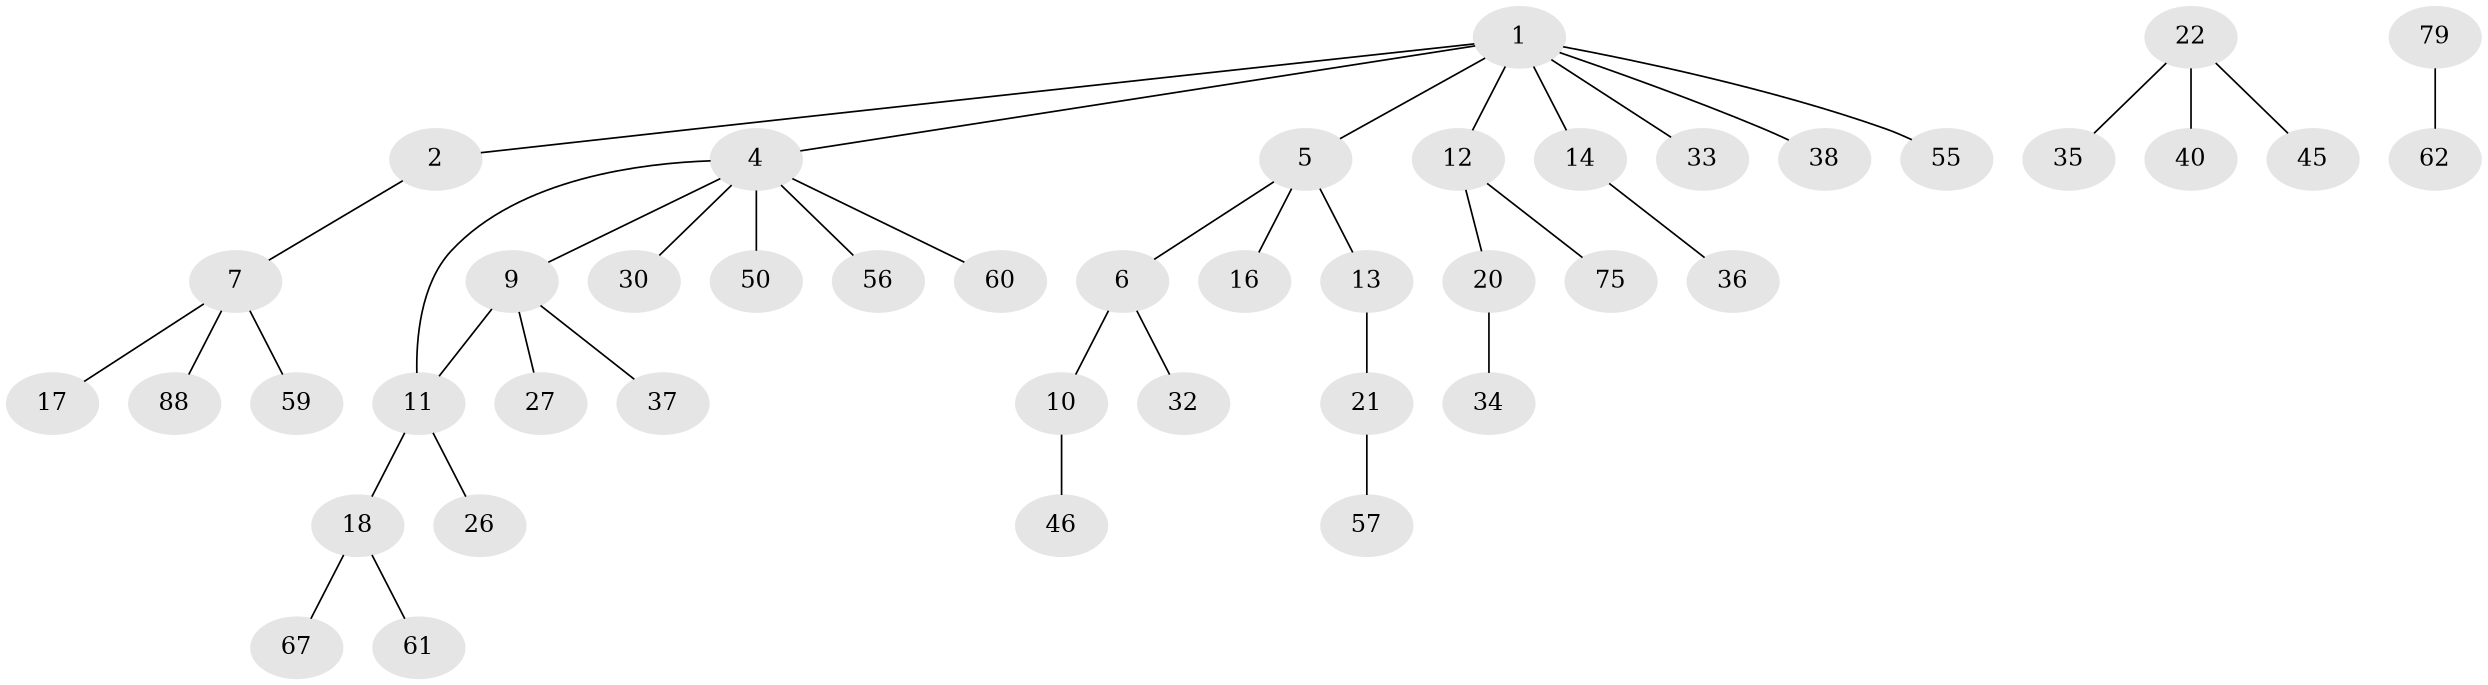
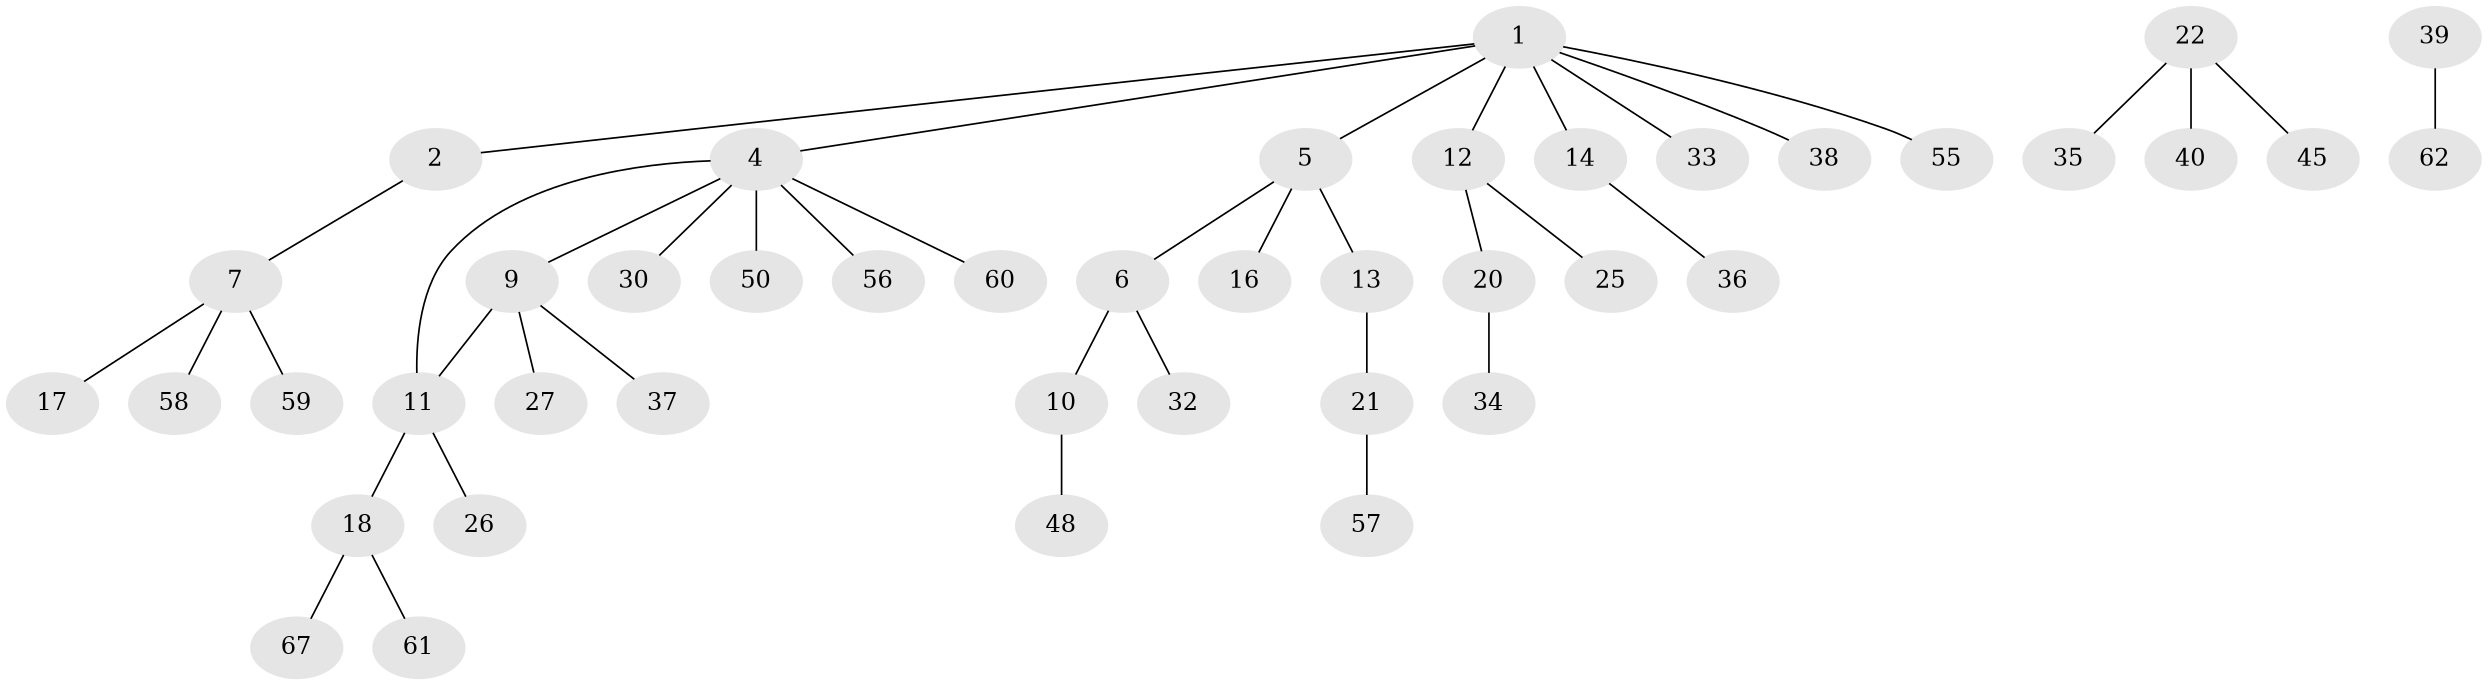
node "79": label "79" -> "39"
node "75": label "75" -> "25"
node "88": label "88" -> "58"
node "46": label "46" -> "48"
